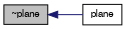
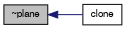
node "plane": label "plane" -> "clone"
